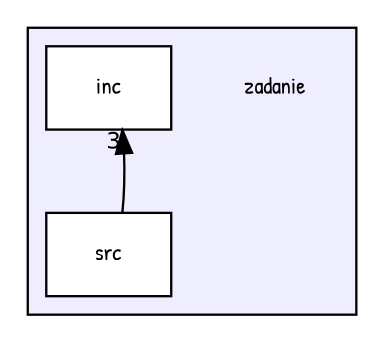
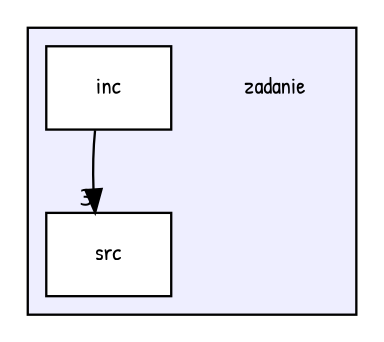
edge "src" -> "inc": reversed
